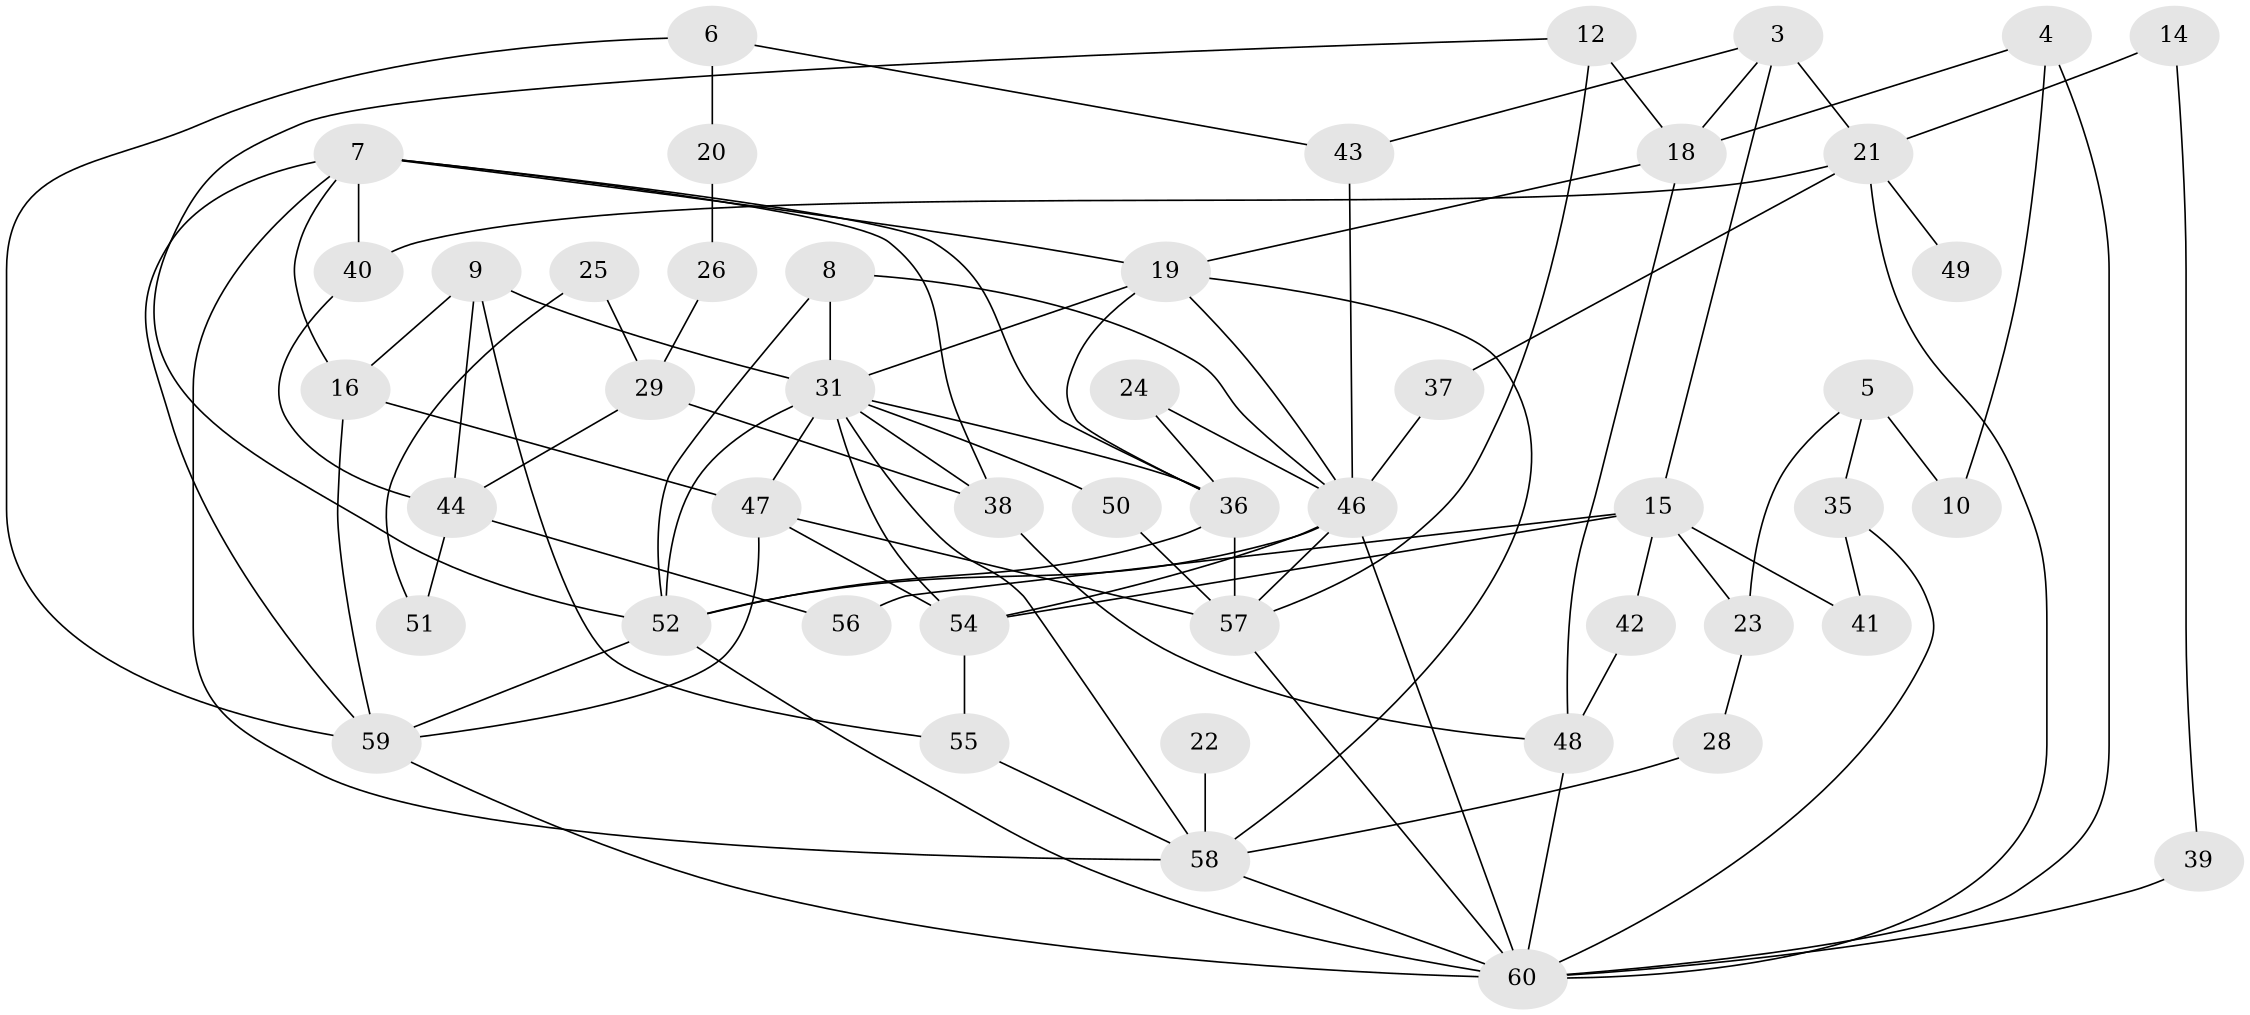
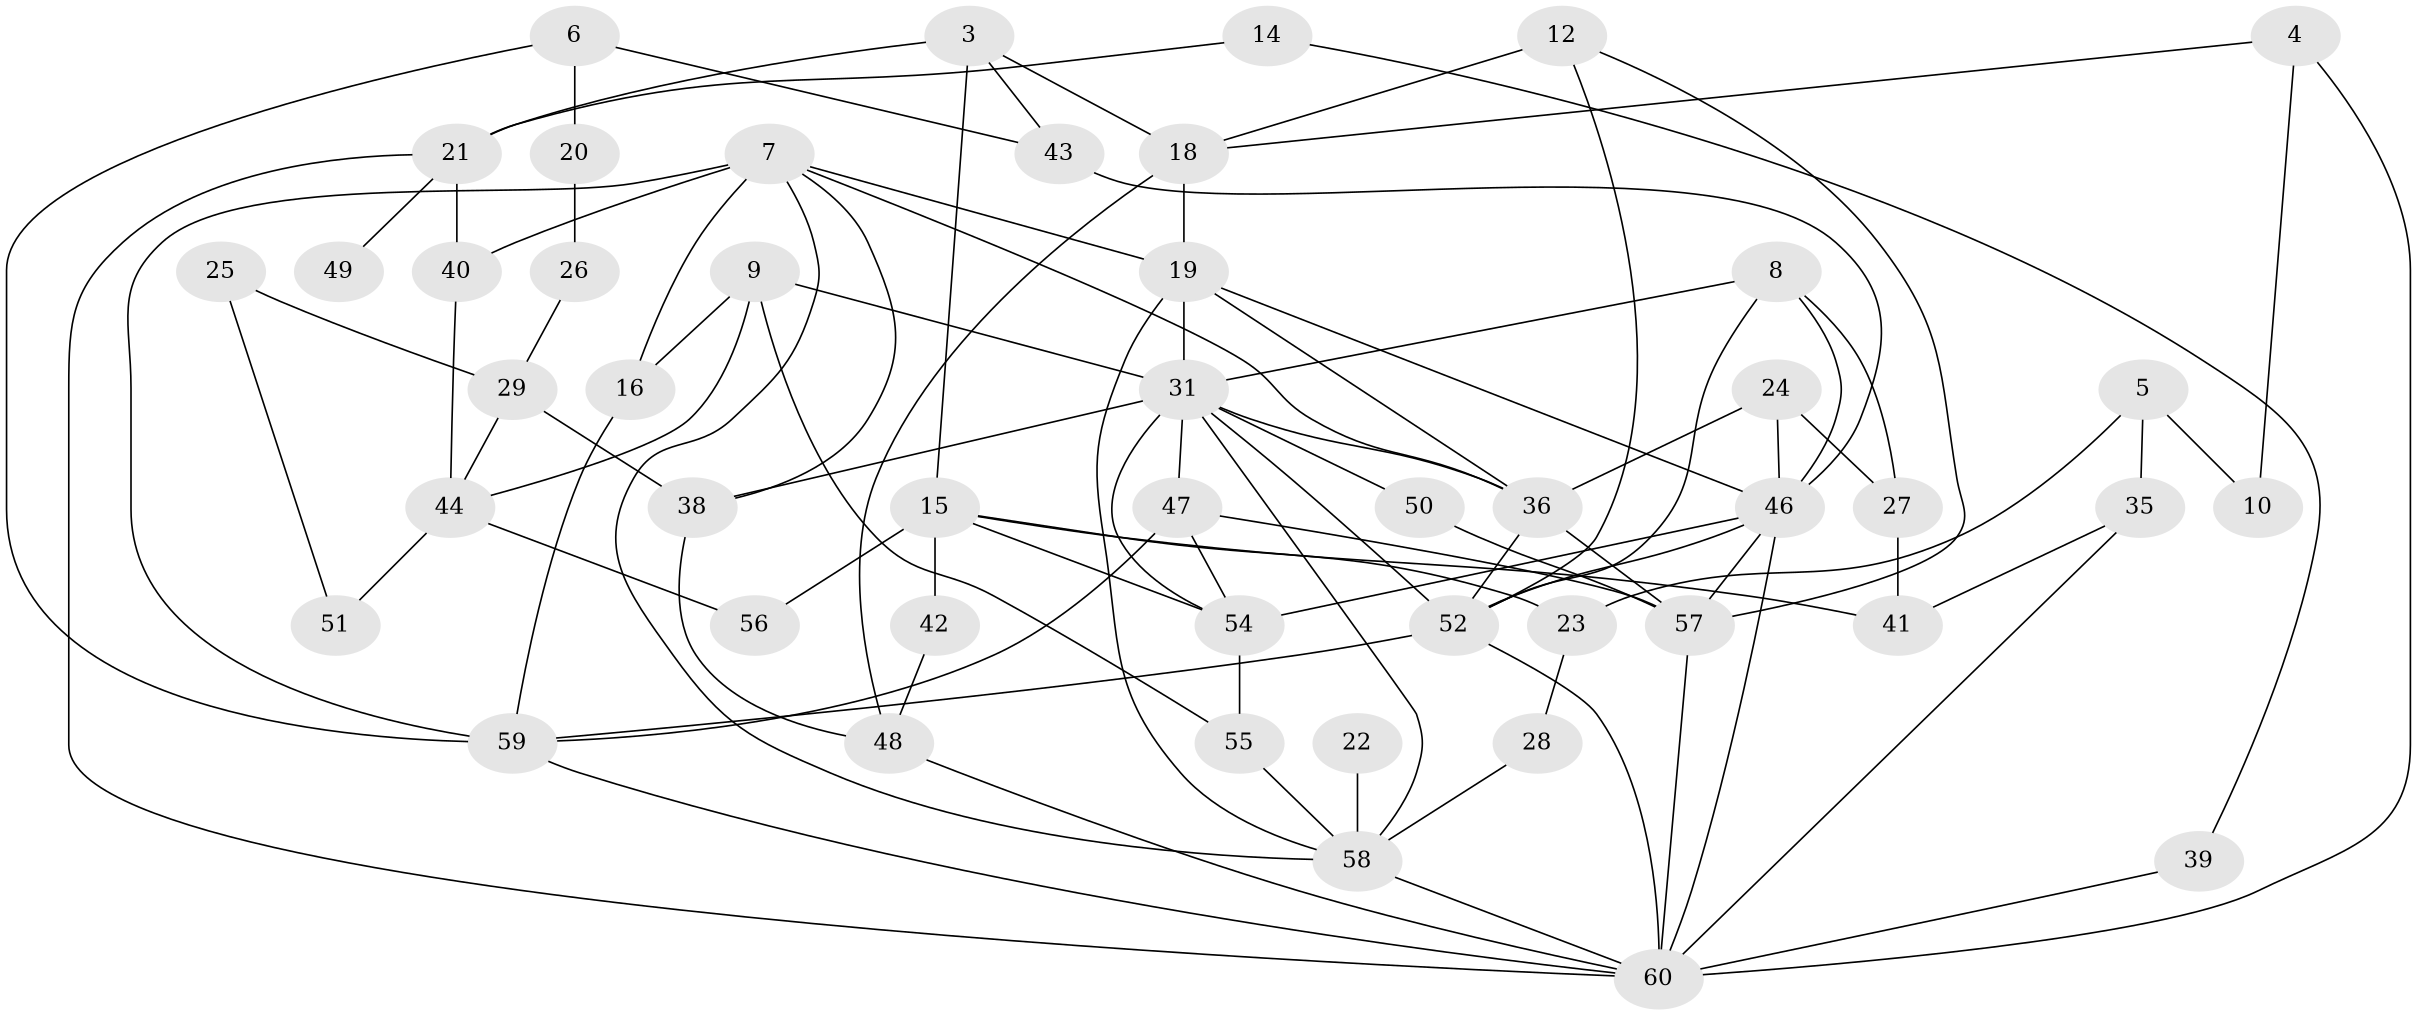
node "37": removed
edge "16" -- "47": removed
node "27": added
